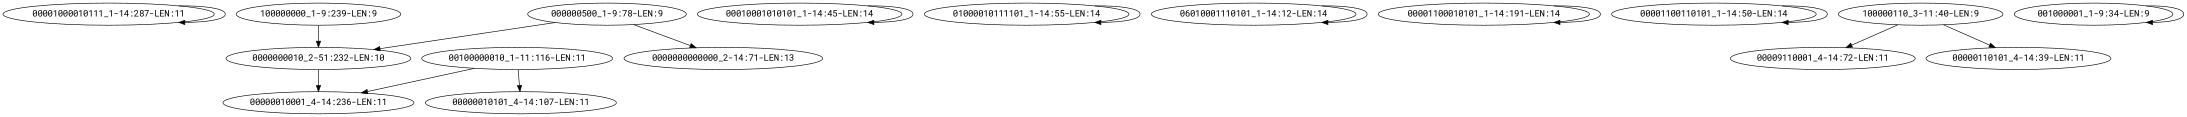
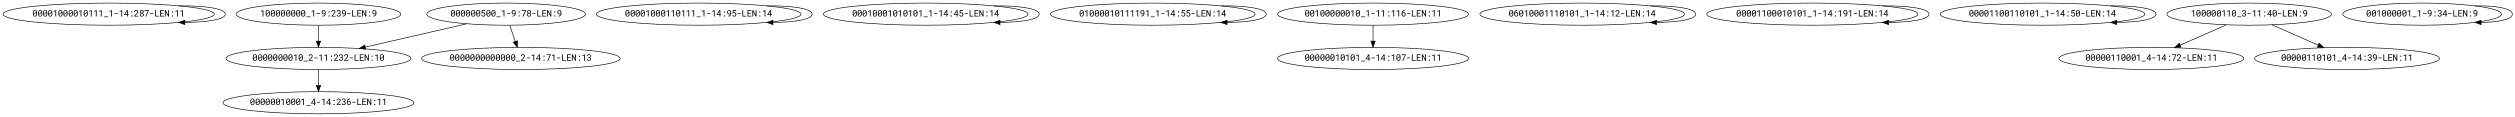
node "00001000110111_1-14:95-LEN:14": added
node "01000010111101_1-14:55-LEN:14": label "01000010111101_1-14:55-LEN:14" -> "01000010111191_1-14:55-LEN:14"
node "0000000010_2-51:232-LEN:10": label "0000000010_2-51:232-LEN:10" -> "0000000010_2-11:232-LEN:10"
node "00009110001_4-14:72-LEN:11": label "00009110001_4-14:72-LEN:11" -> "00000110001_4-14:72-LEN:11"
edge "00100000010_1-11:116-LEN:11" -> "00000010001_4-14:236-LEN:11": removed
